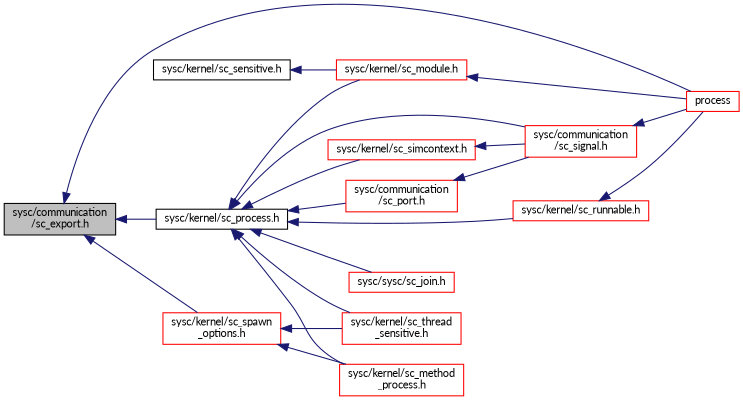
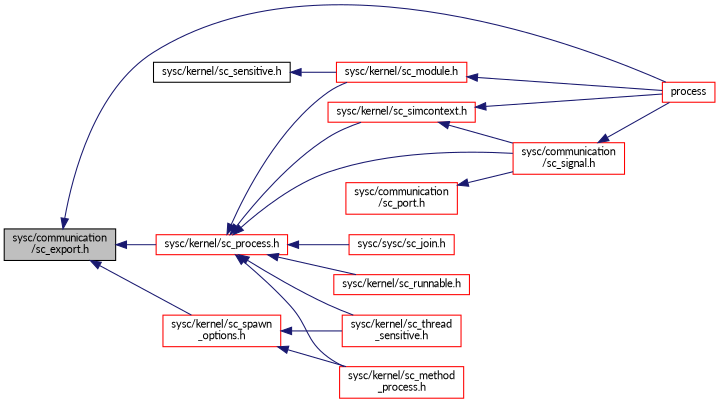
edge "process" -> "sysc/kernel/sc_runnable.h": now "process" -> "sysc/kernel/sc_simcontext.h"
edge "sysc/communication /sc_port.h" -> "sysc/kernel/sc_process.h": removed
node "sysc/kernel/sc_process.h": color black -> red
